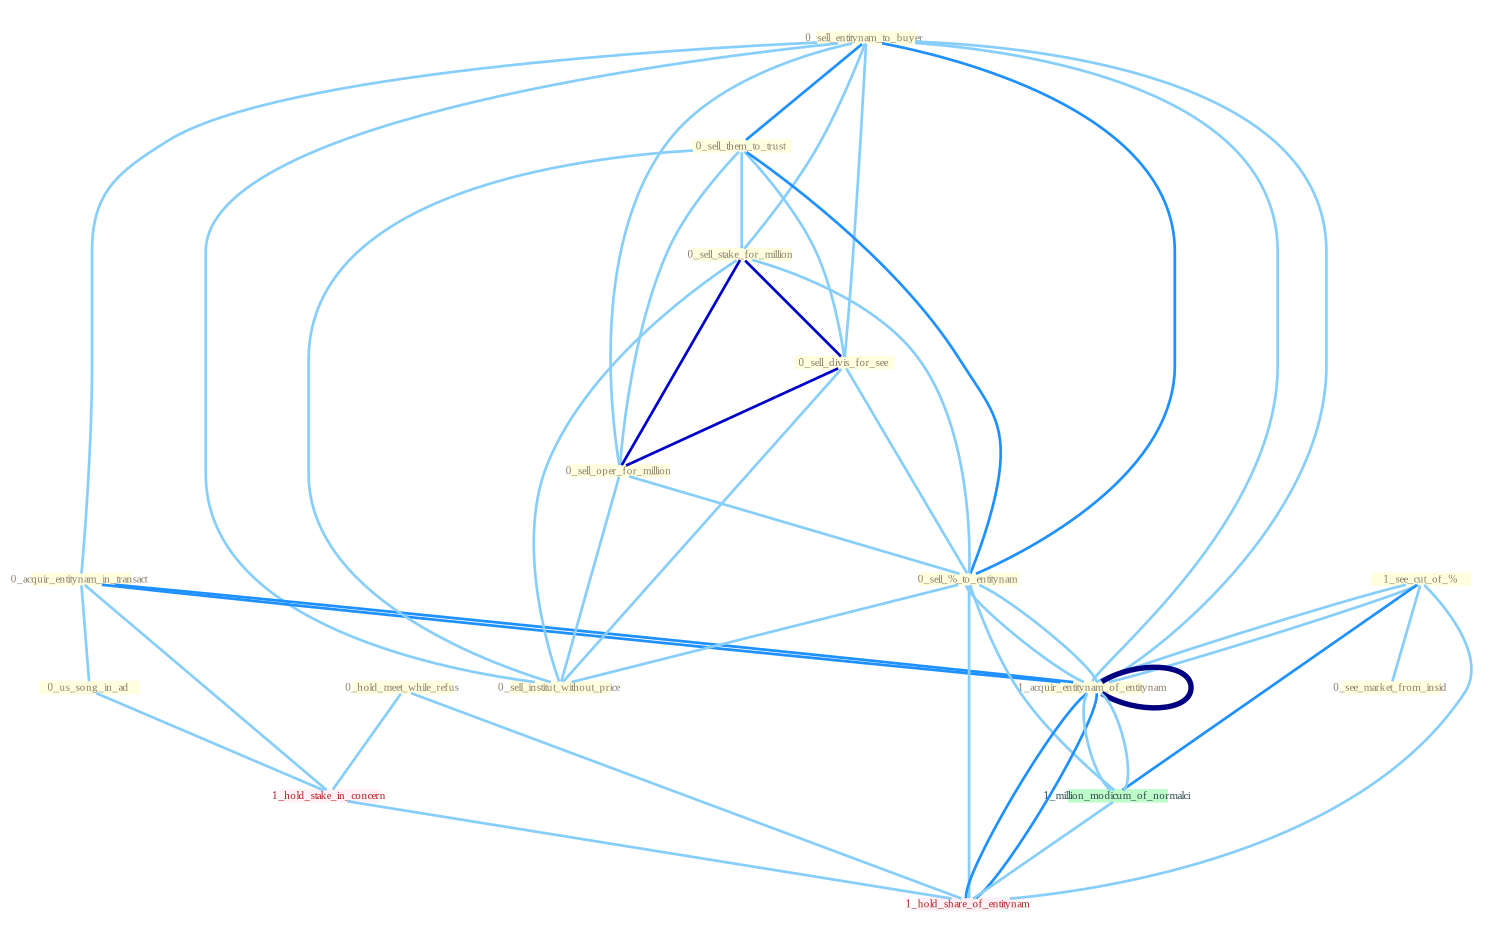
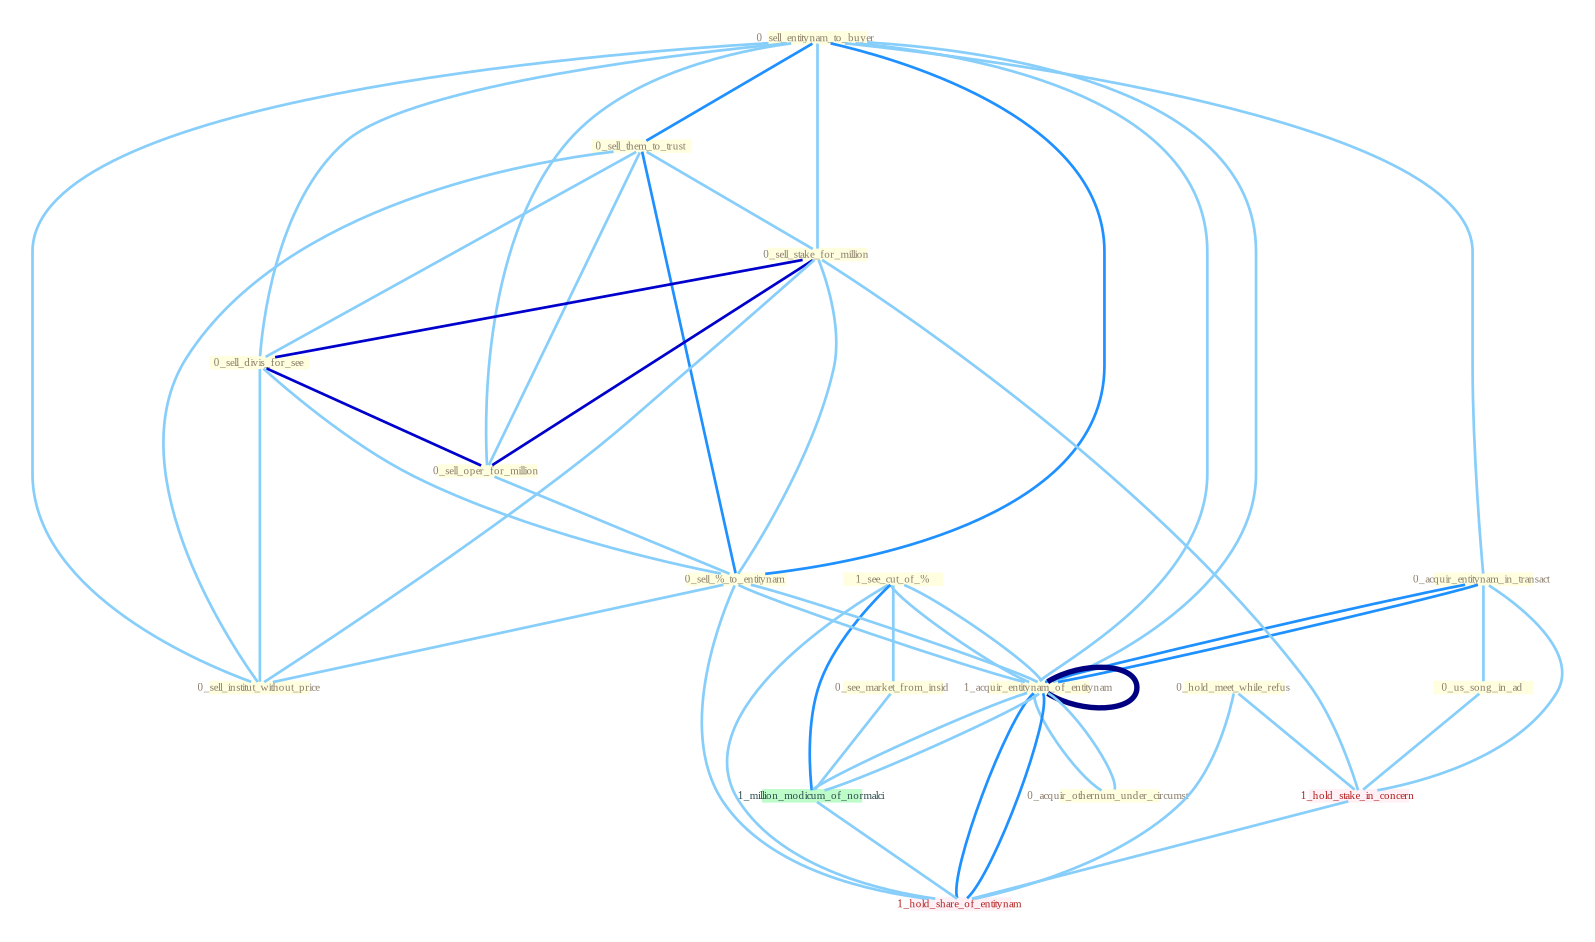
edge "0_sell_stake_for_million" -- "1_hold_stake_in_concern": added
edge "0_sell_oper_for_million" -- "0_sell_institut_without_price": removed
edge "0_sell_%_to_entitynam" -- "1_million_modicum_of_normalci": now "0_see_market_from_insid" -- "1_million_modicum_of_normalci"
node "0_acquir_othernum_under_circumst": added
